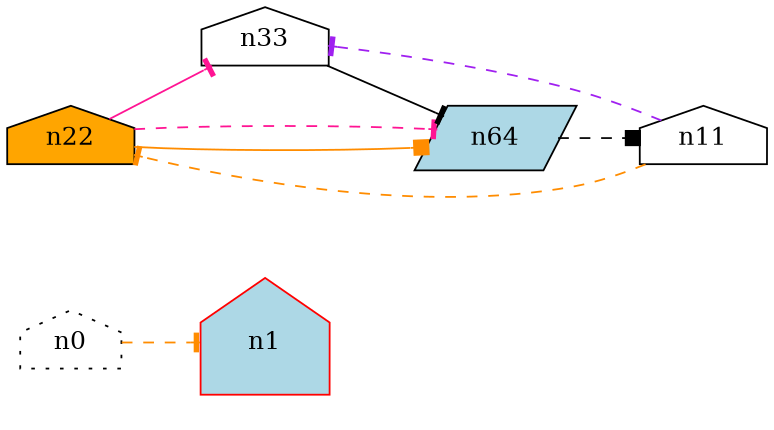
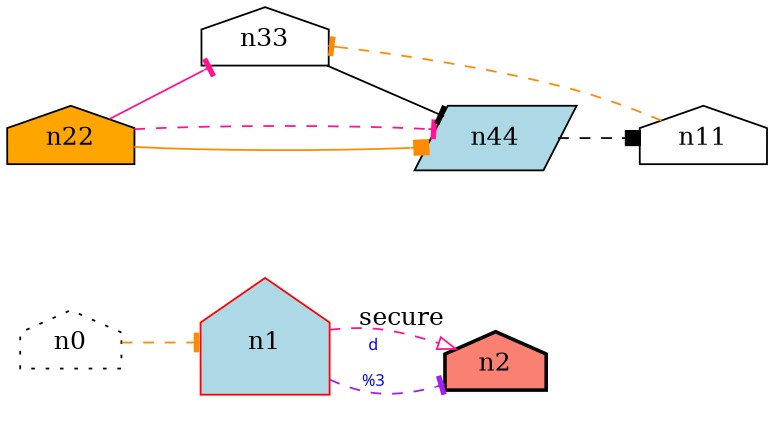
edge "n11" -> "n33": color purple -> darkorange
node "n64": label "n64" -> "n44"
edge "n11" -> "n22": removed
node "n2 secure": added
